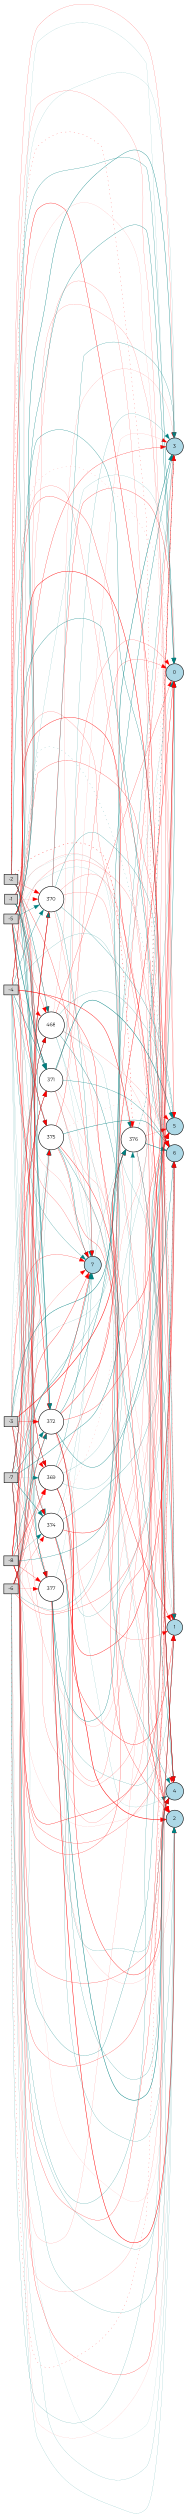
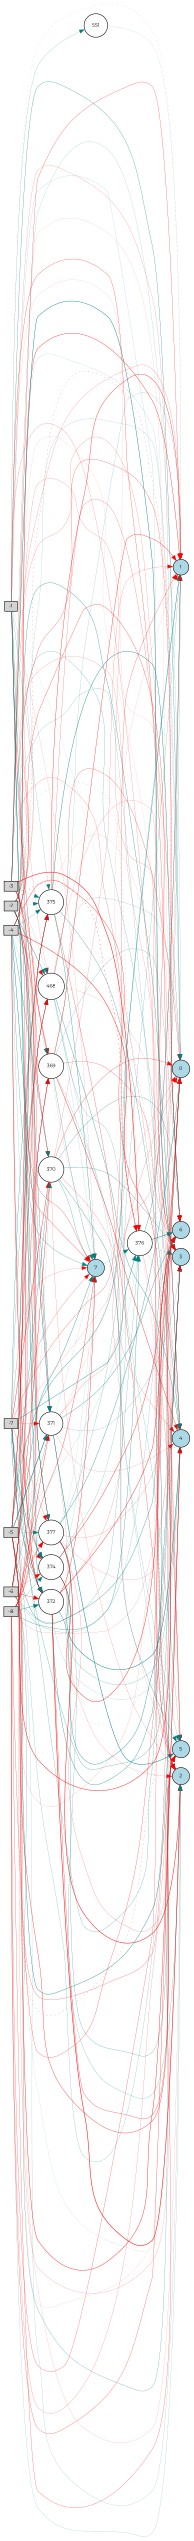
node "551": added
